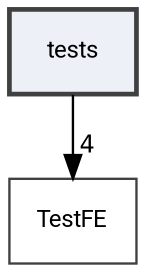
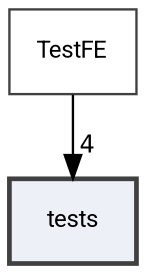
edge "tests" -> "TestFE": reversed
